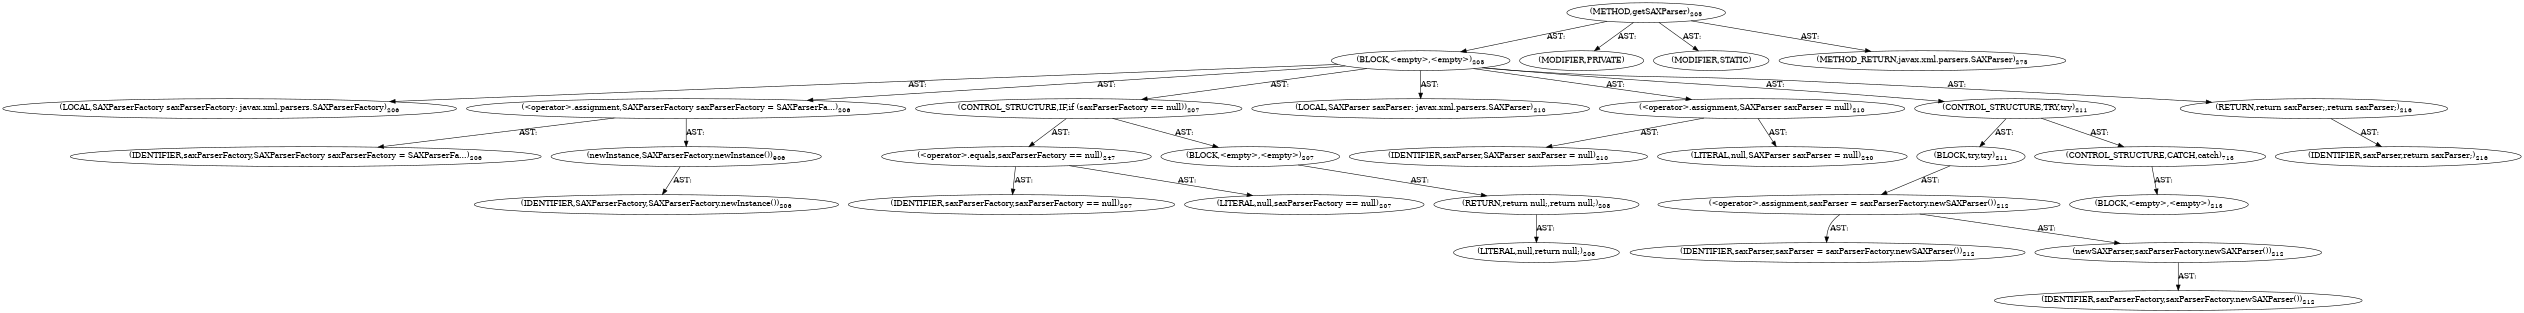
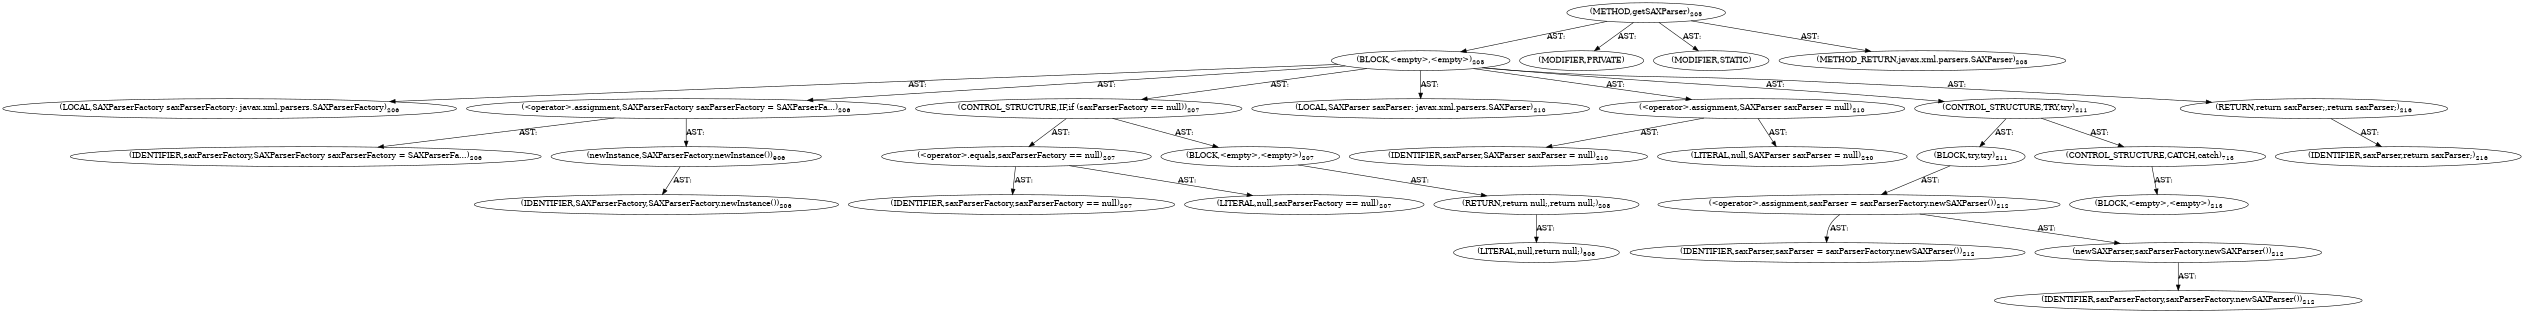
node "(METHOD_RETURN,javax.xml.parsers.SAXParser)": text "275" -> "205"
node "(<operator>.equals,saxParserFactory == null)": text "247" -> "207"
node "(LITERAL,null,return null;)": text "208" -> "508"
